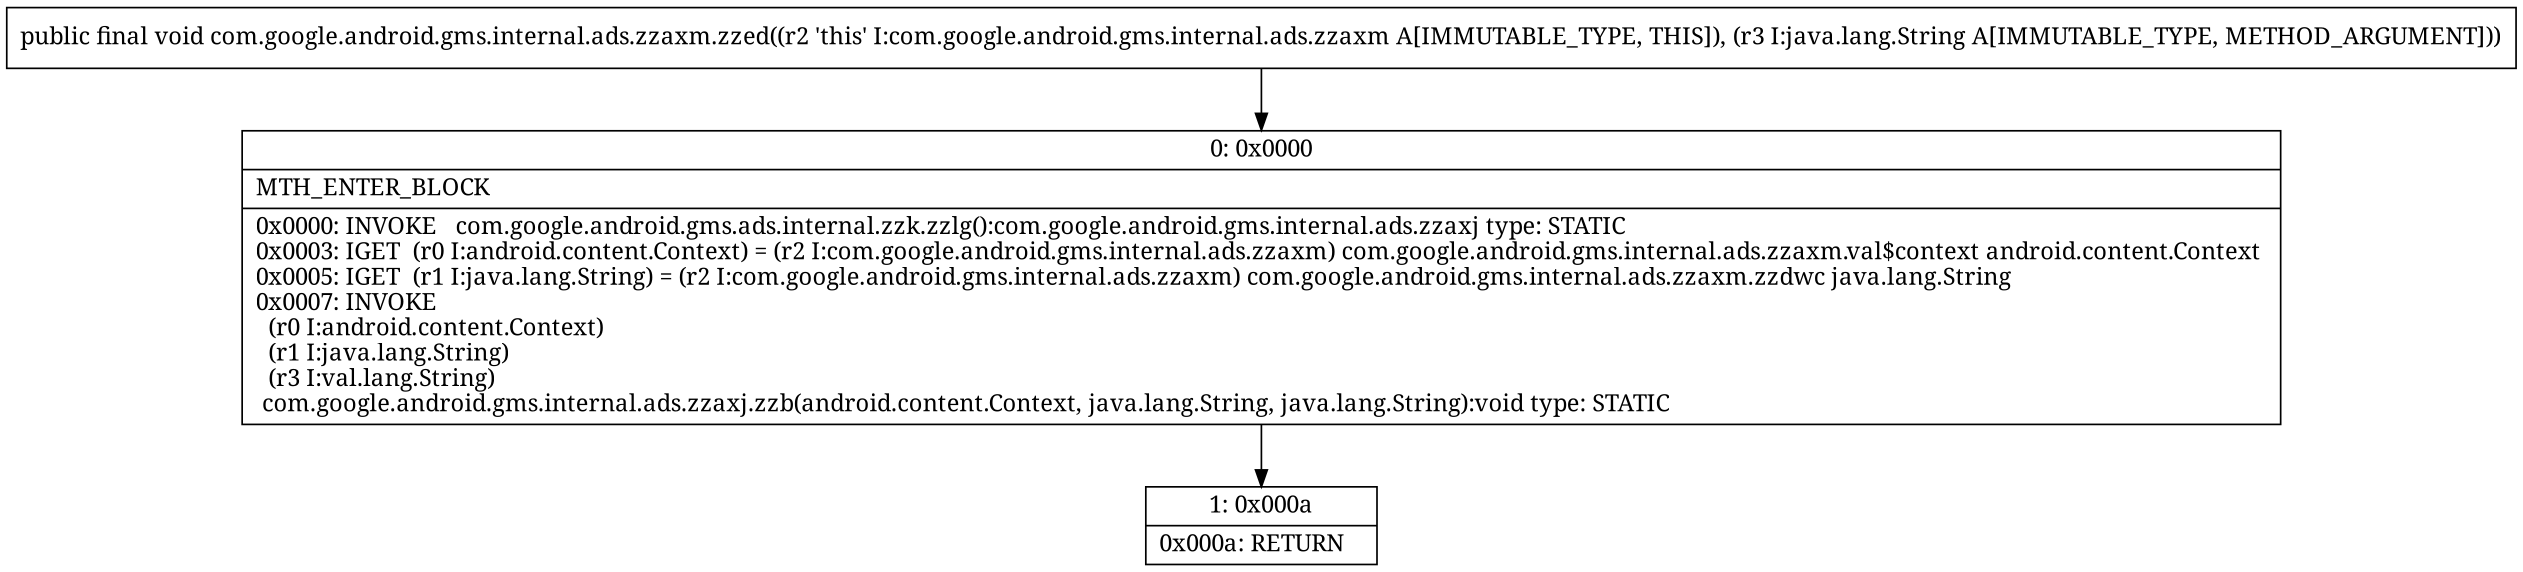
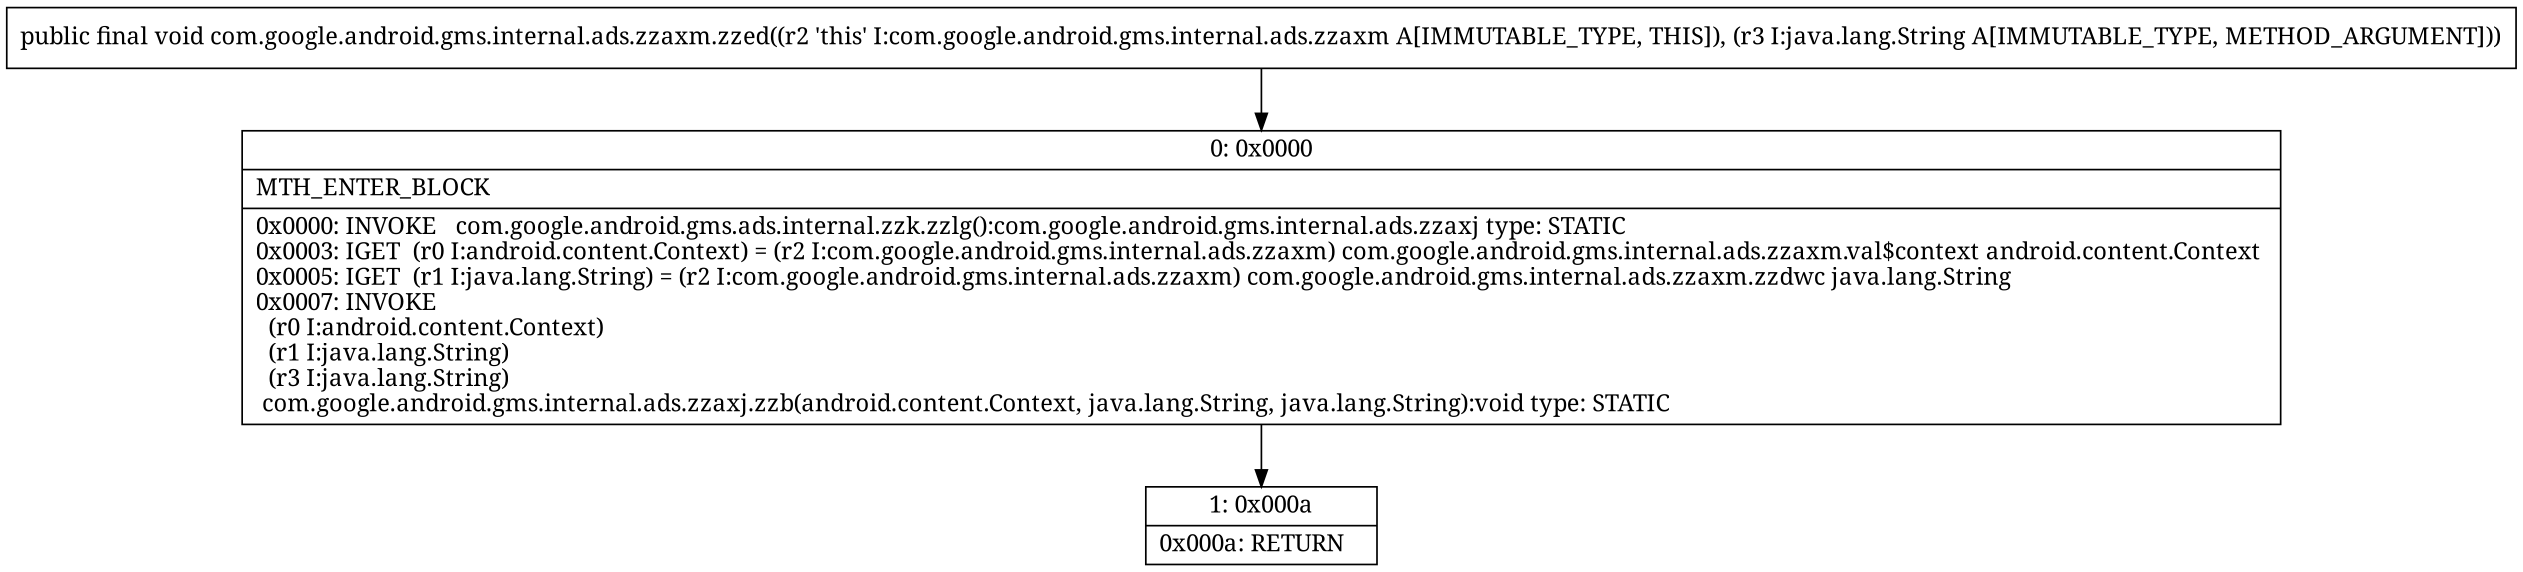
node "0: 0x0000": text "(r3 I:val.lang.String)" -> "(r3 I:java.lang.String)"
